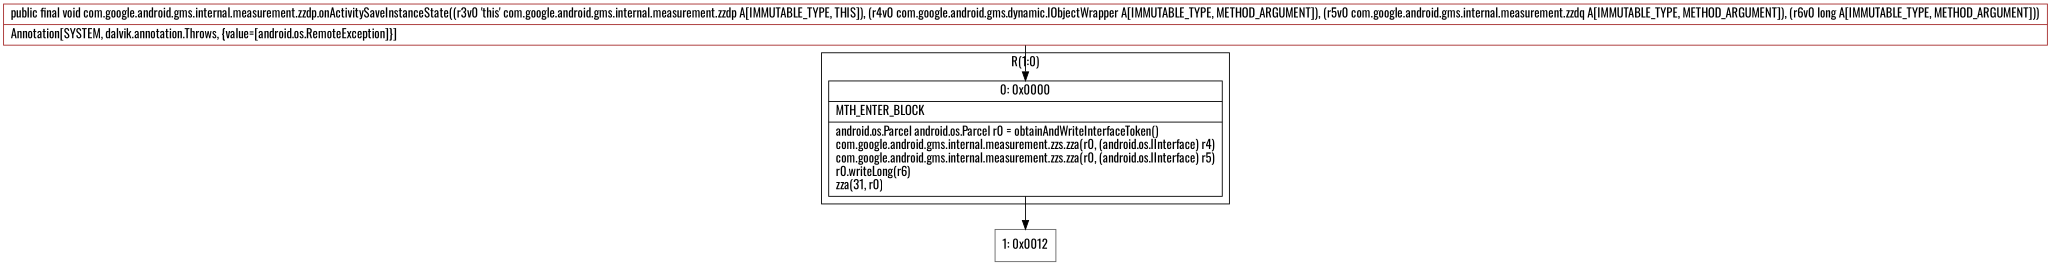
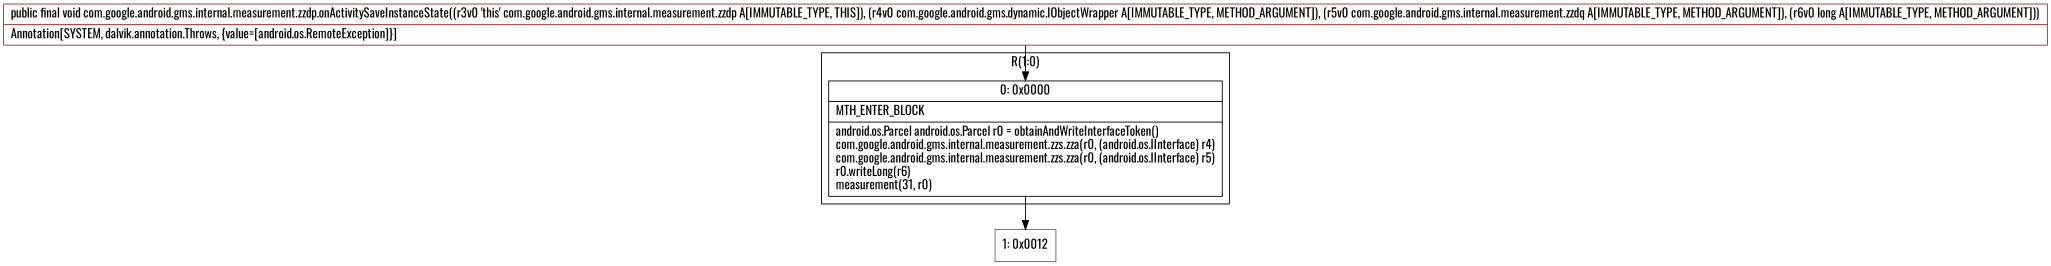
node "0: 0x0000": text "zza(31, r0)" -> "measurement(31, r0)"
